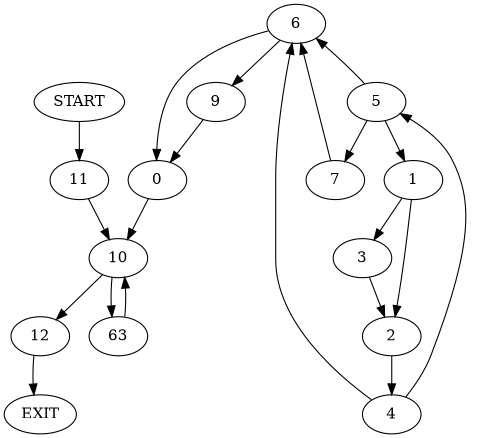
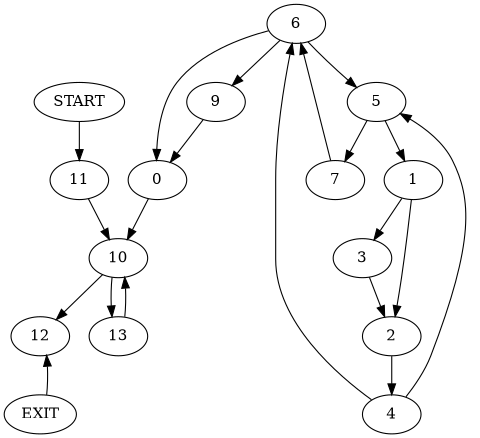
edge "5" -> "6": reversed
node "63": label "63" -> "13"
edge "12" -> "EXIT": reversed
